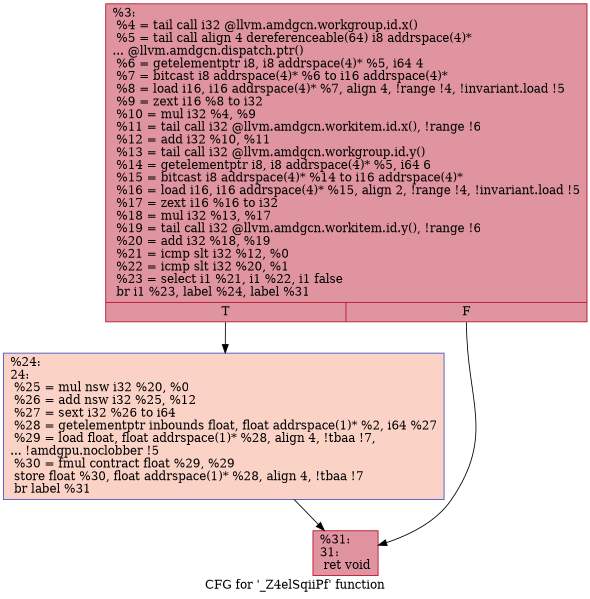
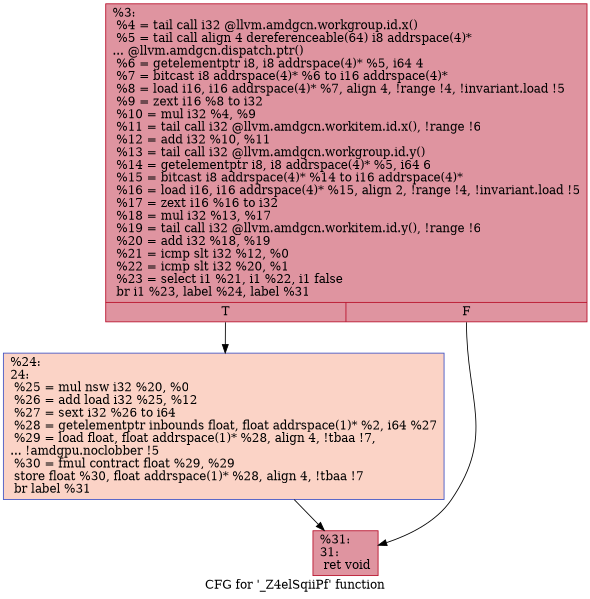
node "%24:": text "%26 = add nsw i32 %25, %12" -> "%26 = add load i32 %25, %12"
